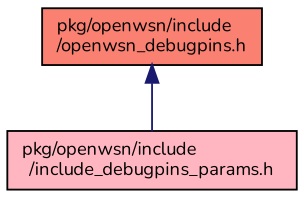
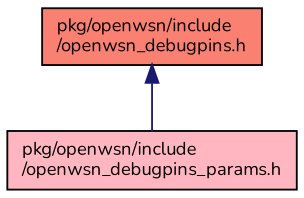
node "pkg/openwsn/include /include_debugpins_params.h": label "pkg/openwsn/include /include_debugpins_params.h" -> "pkg/openwsn/include /openwsn_debugpins_params.h"
